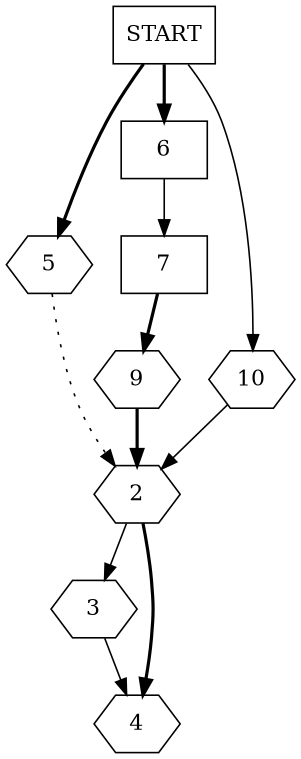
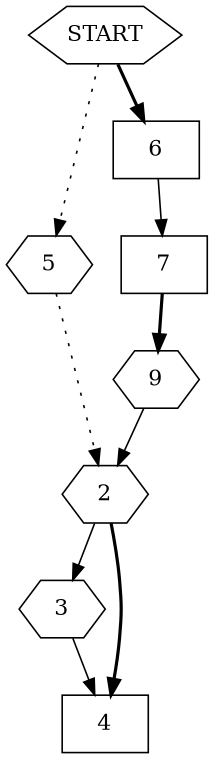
node "START": shape box -> hexagon
edge "START" -> "5": style bold -> dotted
node "10": removed
edge "9" -> "2": style bold -> solid
node "4": shape hexagon -> box
